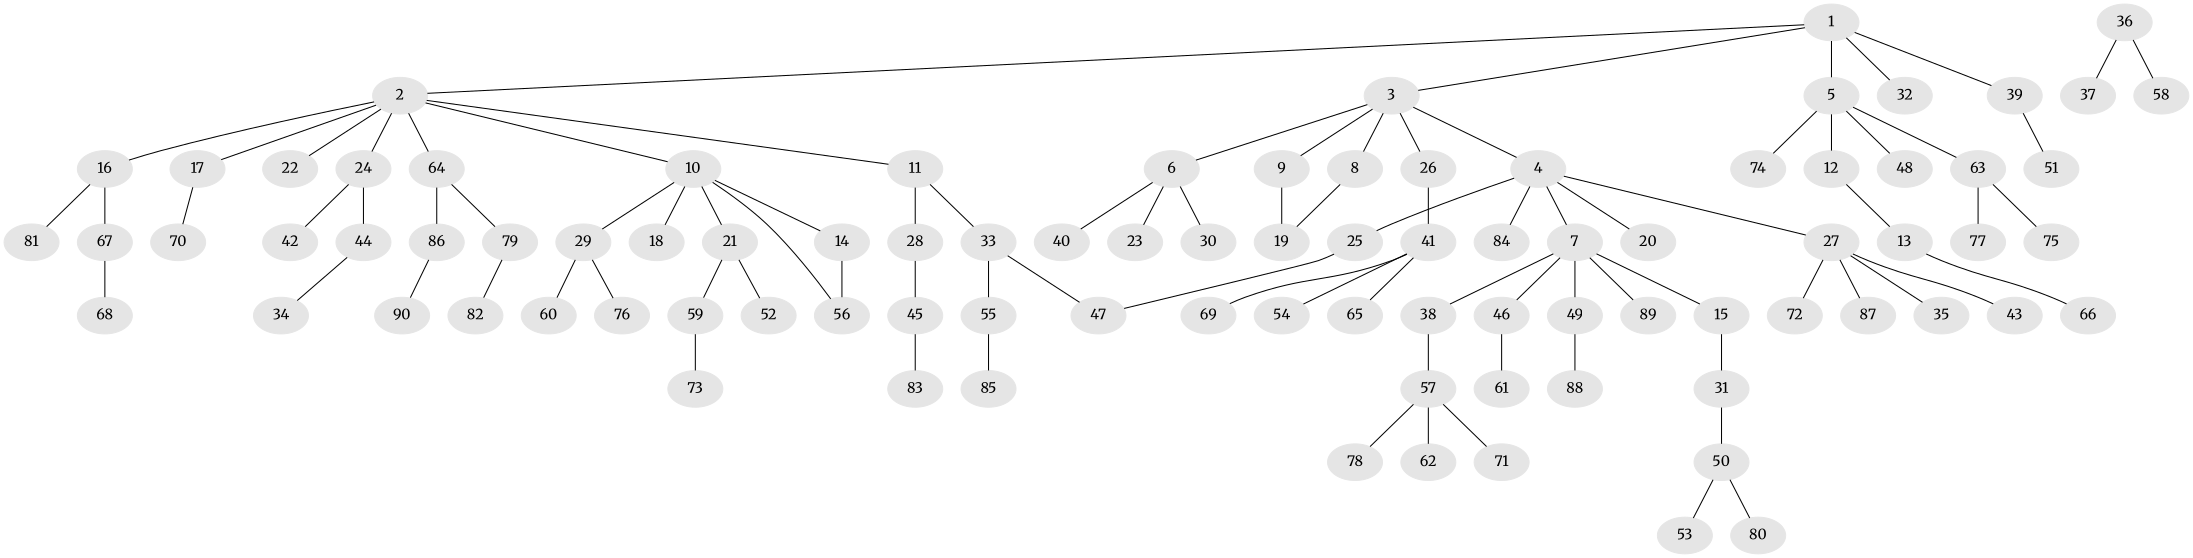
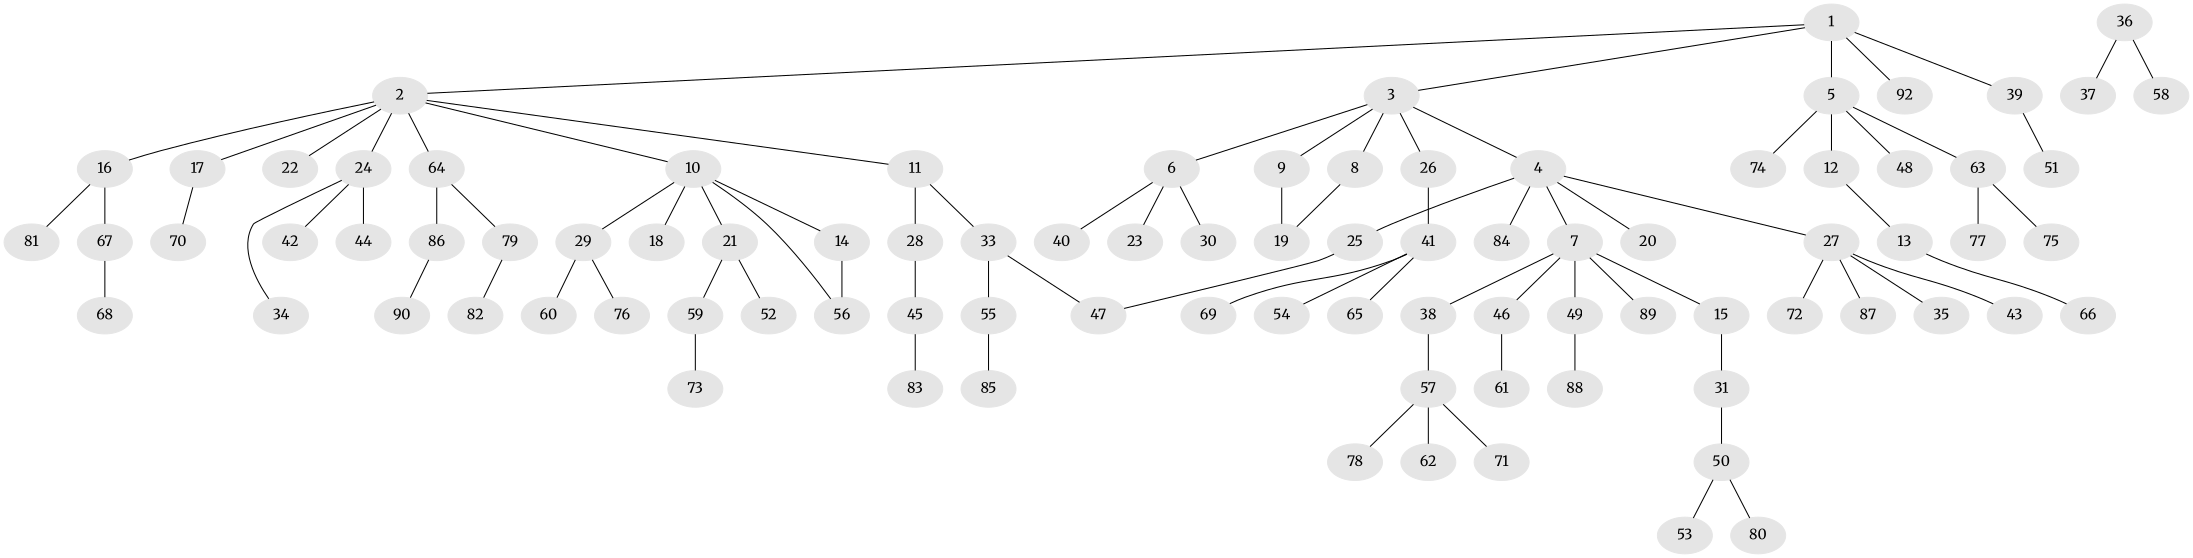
node "32": label "32" -> "92"
edge "44" -- "34": now "24" -- "34"
